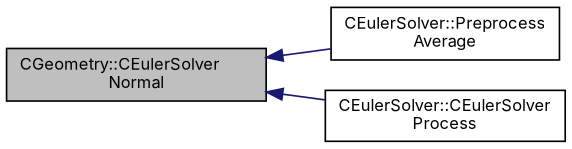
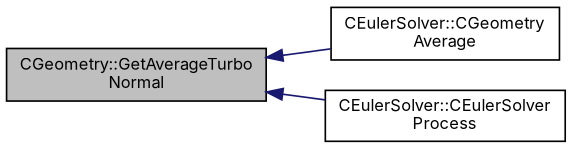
node "CEulerSolver::Preprocess Average": label "CEulerSolver::Preprocess Average" -> "CEulerSolver::CGeometry Average"
node "CGeometry::CEulerSolver Normal": label "CGeometry::CEulerSolver Normal" -> "CGeometry::GetAverageTurbo Normal"
